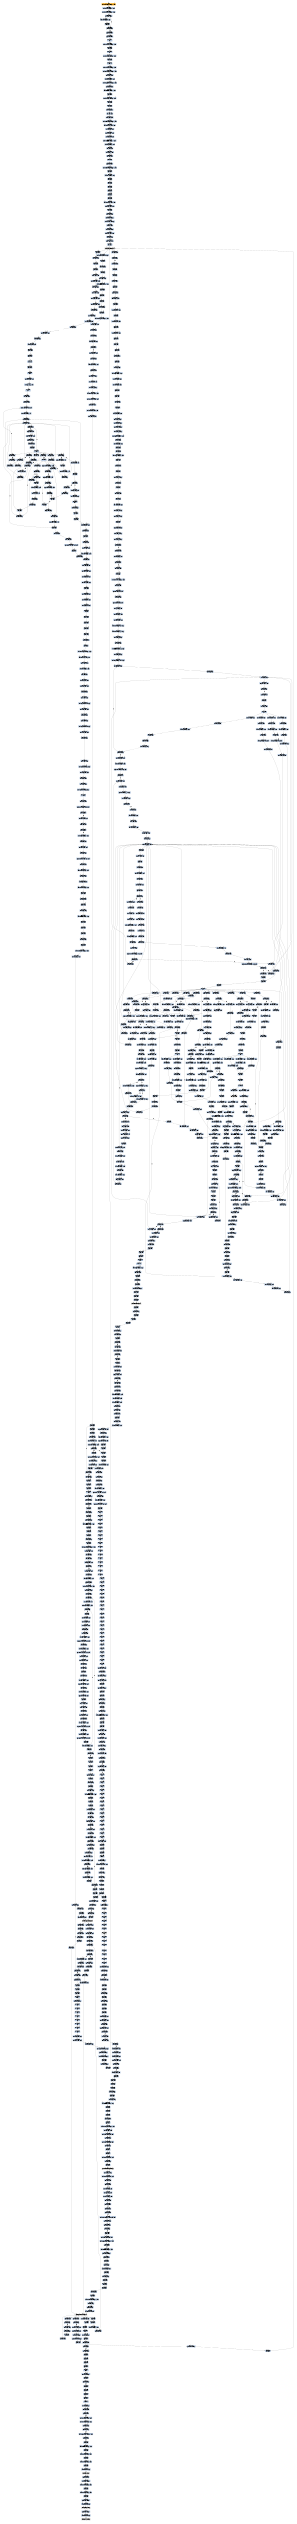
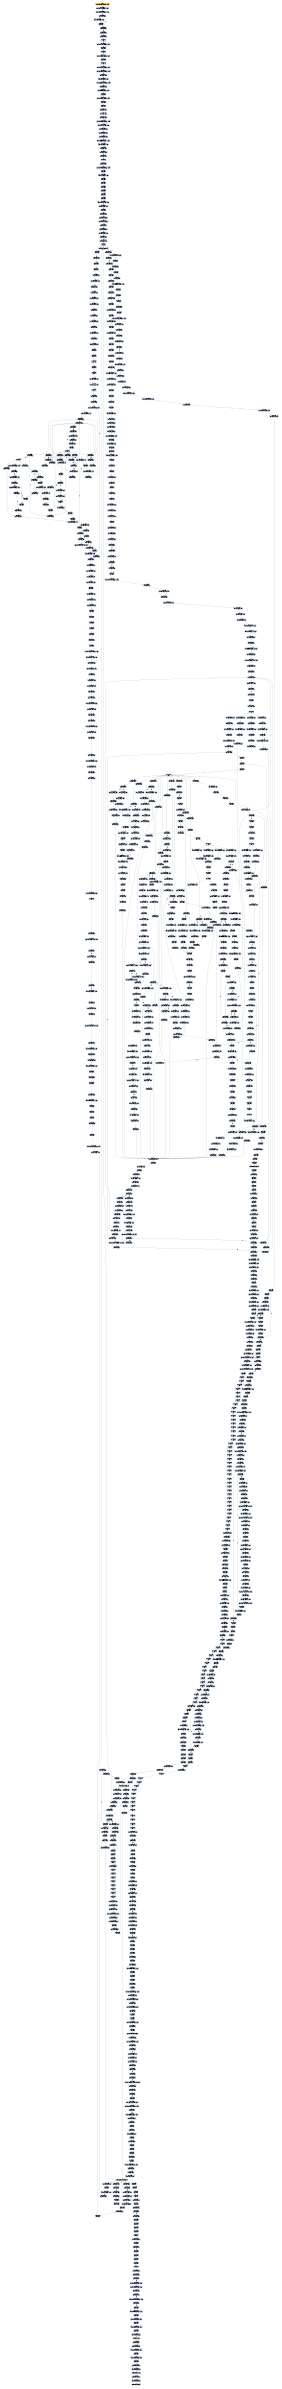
node "0x146703f1 jne 0x146703d8": removed
